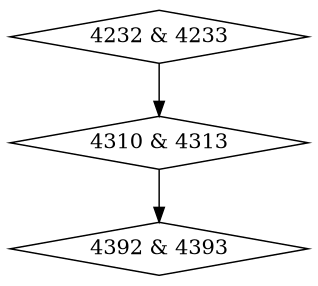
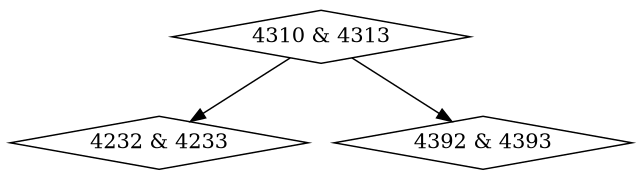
edge "4232 & 4233" -> "4310 & 4313": reversed
